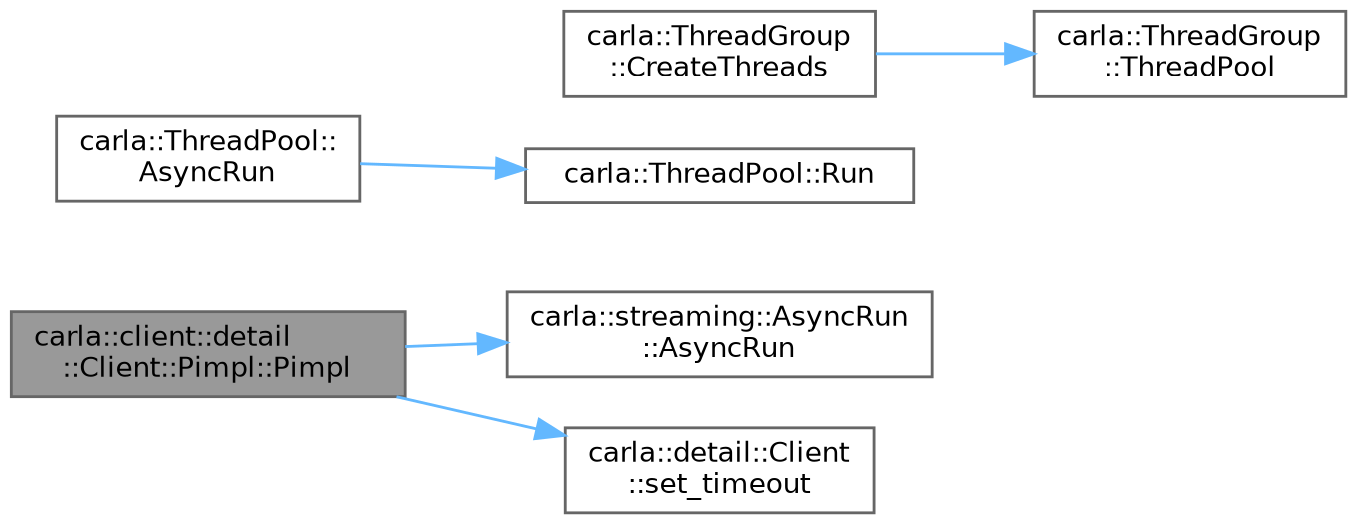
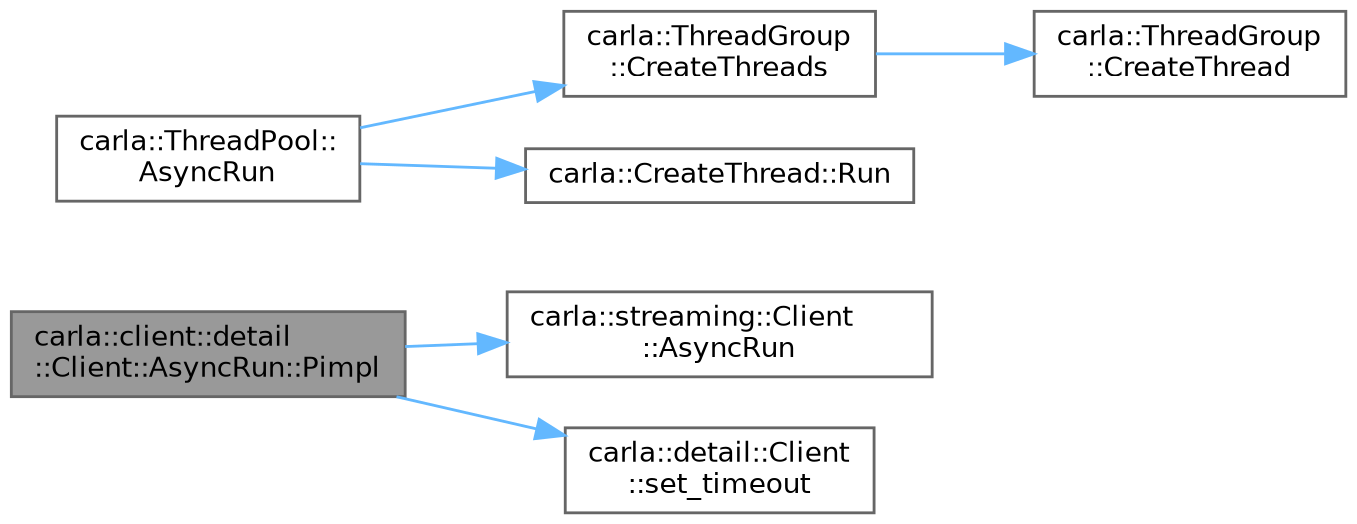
node "carla::ThreadGroup ::ThreadPool": label "carla::ThreadGroup ::ThreadPool" -> "carla::ThreadGroup ::CreateThread"
edge "carla::ThreadPool:: AsyncRun" -> "carla::ThreadGroup ::CreateThreads": added
node "carla::ThreadPool::Run": label "carla::ThreadPool::Run" -> "carla::CreateThread::Run"
node "carla::streaming::AsyncRun ::AsyncRun": label "carla::streaming::AsyncRun ::AsyncRun" -> "carla::streaming::Client ::AsyncRun"
node "carla::client::detail ::Client::Pimpl::Pimpl": label "carla::client::detail ::Client::Pimpl::Pimpl" -> "carla::client::detail ::Client::AsyncRun::Pimpl"
